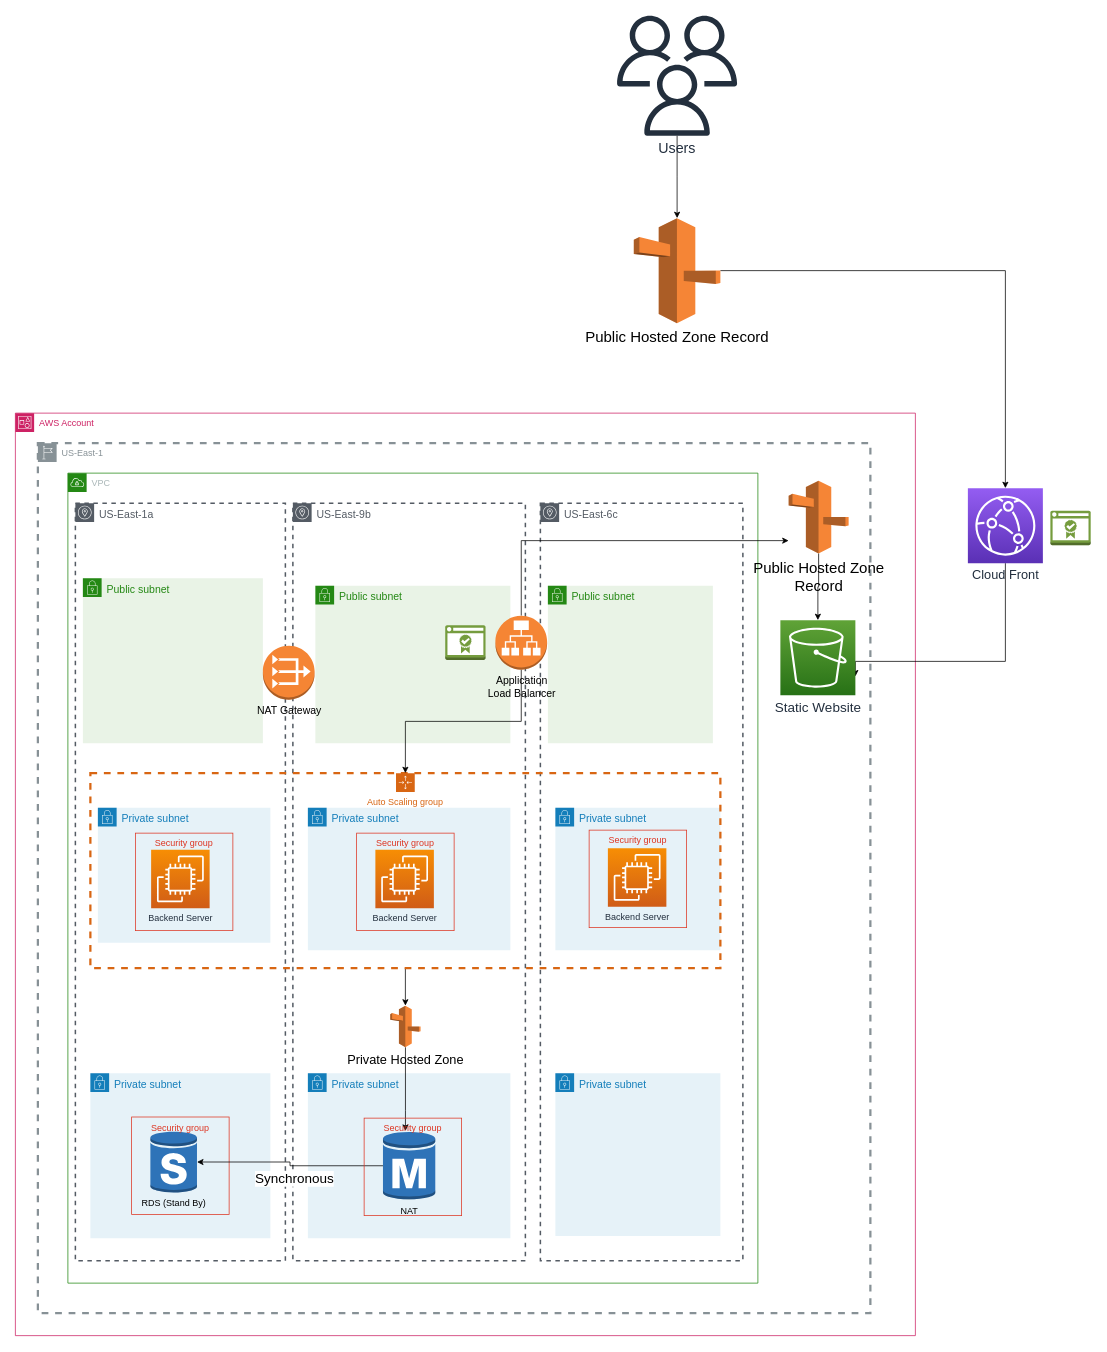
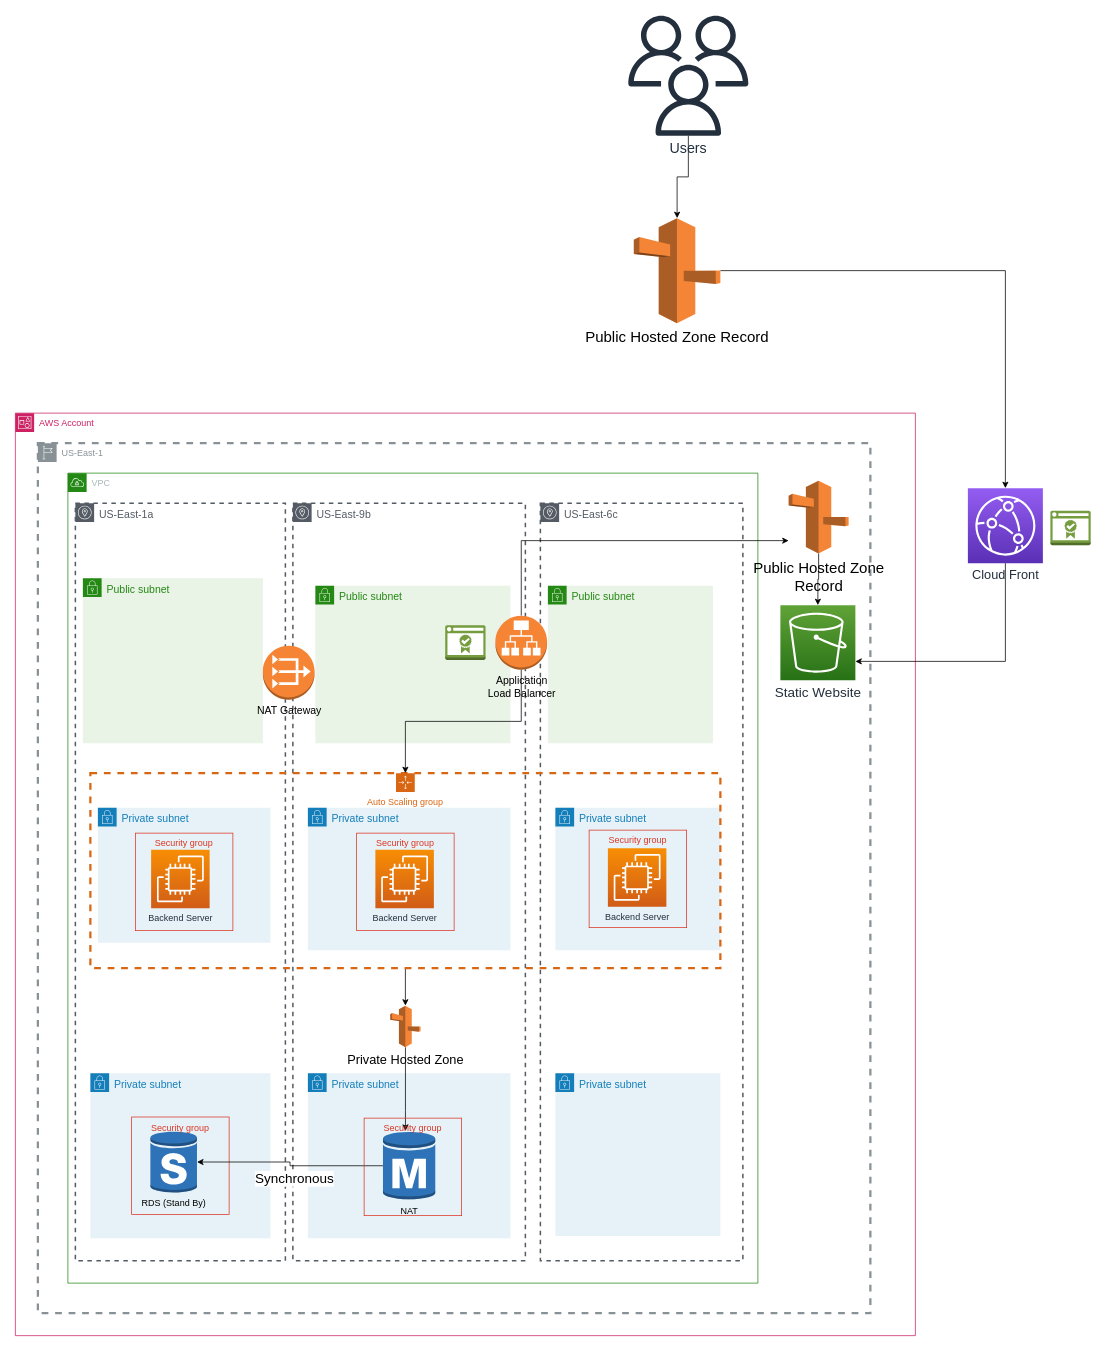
node "Users": moved (677, 75) -> (688, 75)
node "Static Website": moved (818, 657) -> (818, 642)
